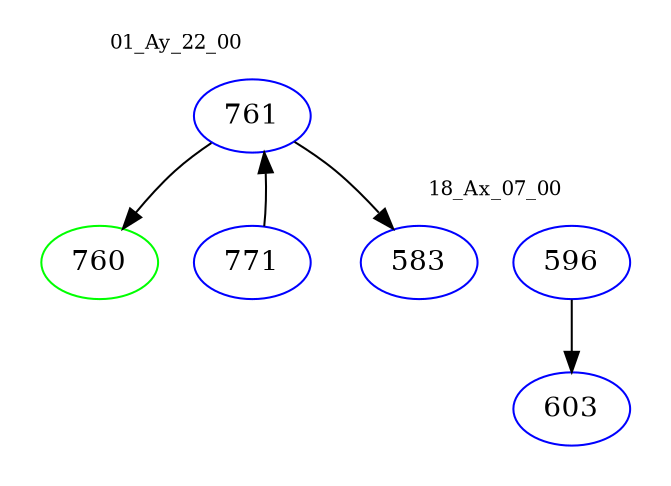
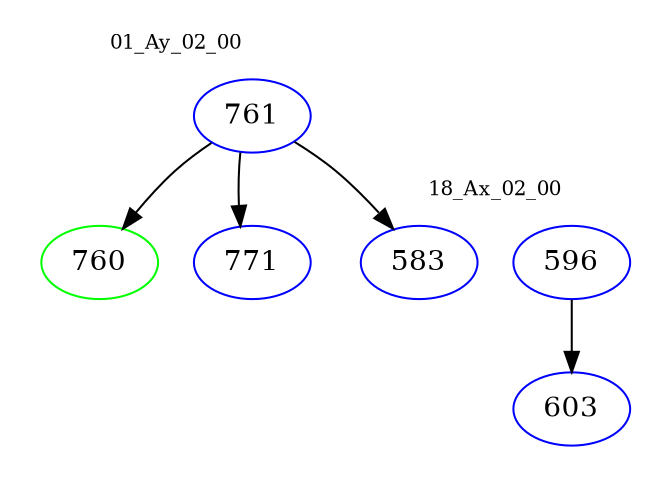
cluster "01_Ay_22_00": label "01_Ay_22_00" -> "01_Ay_02_00"
cluster "18_Ax_07_00": label "18_Ax_07_00" -> "18_Ax_02_00"
edge "771" -> "761": reversed
